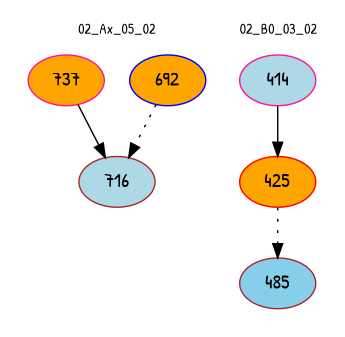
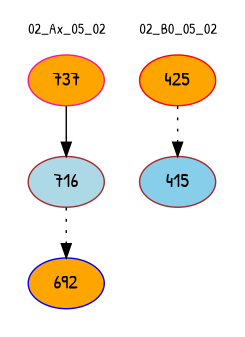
cluster "02_B0_03_02": label "02_B0_03_02" -> "02_B0_05_02"
node "414": removed
edge "692" -> "716": reversed
node "485": label "485" -> "415"
